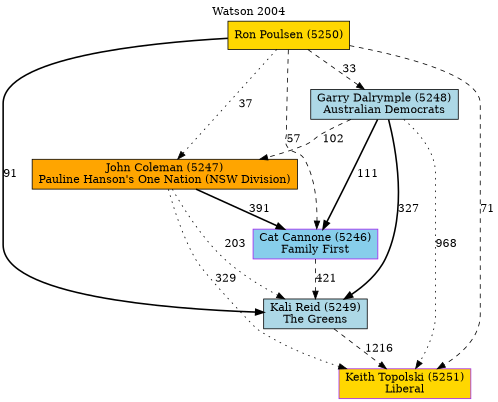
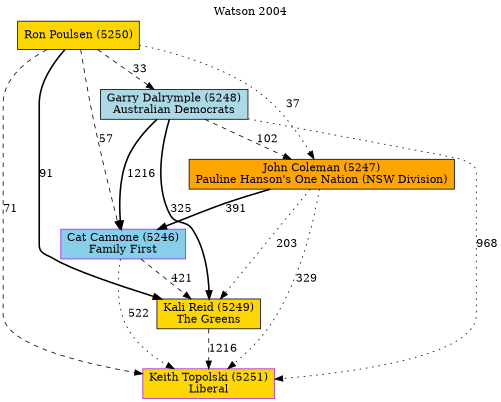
edge "Garry Dalrymple (5248) Australian Democrats" -> "Cat Cannone (5246) Family First": label "111" -> "1216"
edge "Garry Dalrymple (5248) Australian Democrats" -> "Kali Reid (5249) The Greens": label "327" -> "325"
node "Kali Reid (5249) The Greens": fillcolor lightblue -> gold
edge "Cat Cannone (5246) Family First" -> "Keith Topolski (5251) Liberal": added, label "522"
